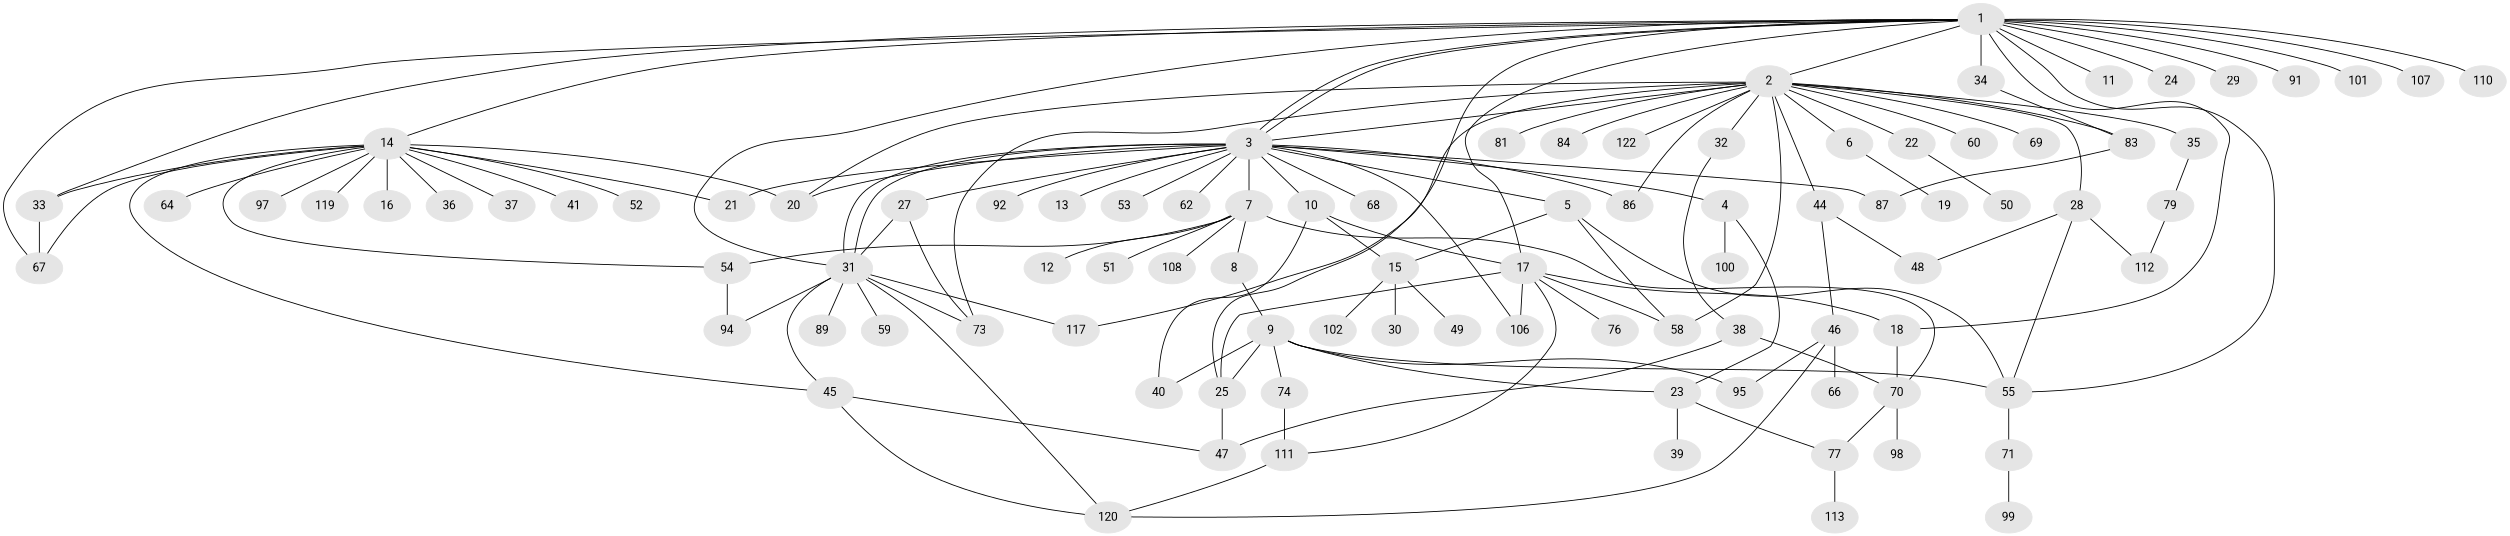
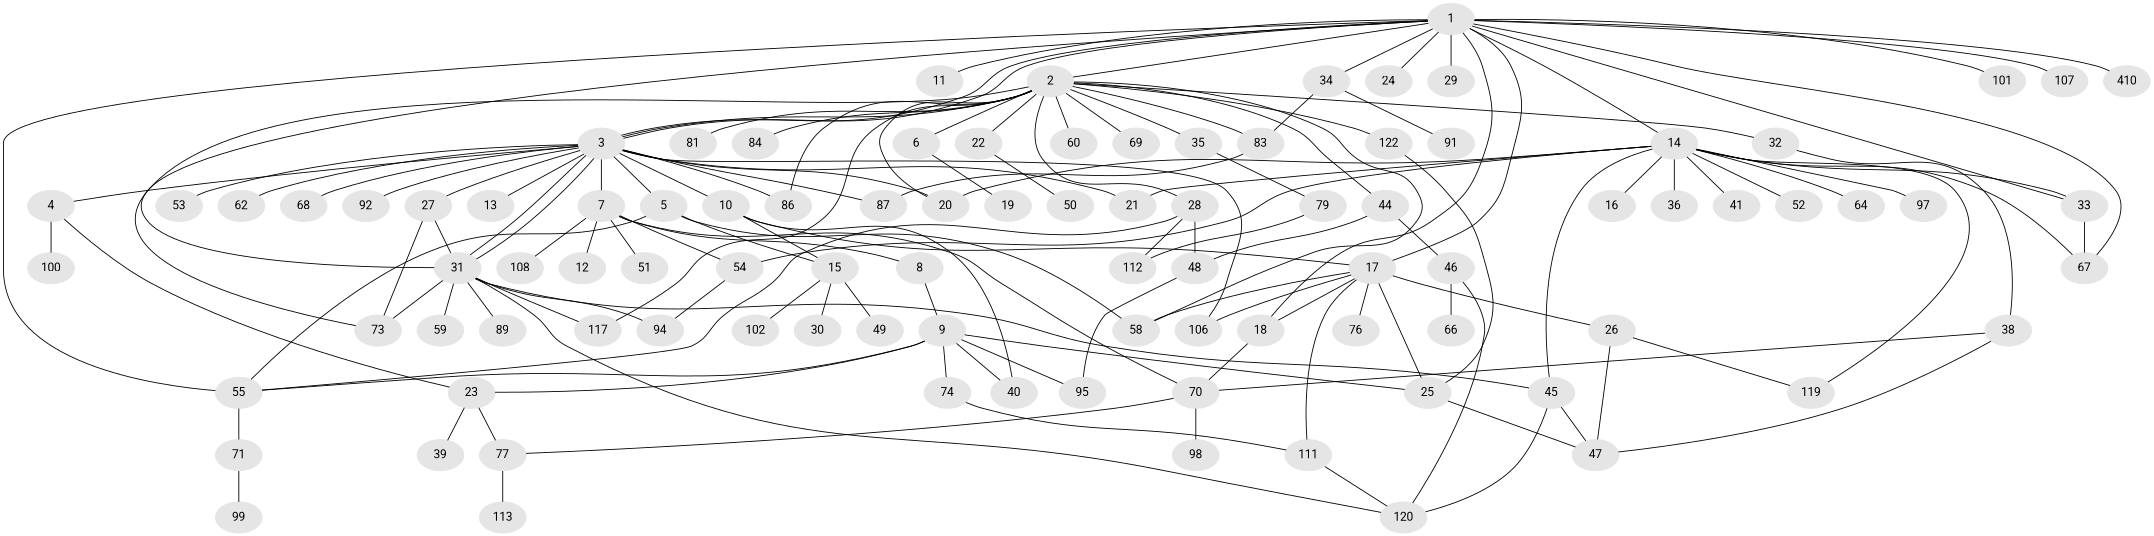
edge "1" -- "91": now "34" -- "91"
edge "1" -- "25": now "122" -- "25"
node "110": label "110" -> "410"
node "37": removed
node "26": added
edge "46" -- "95": now "48" -- "95"
